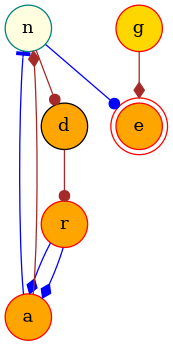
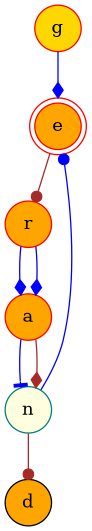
edge "g" -> "e": color brown -> blue
edge "d" -> "r": now "e" -> "r"
